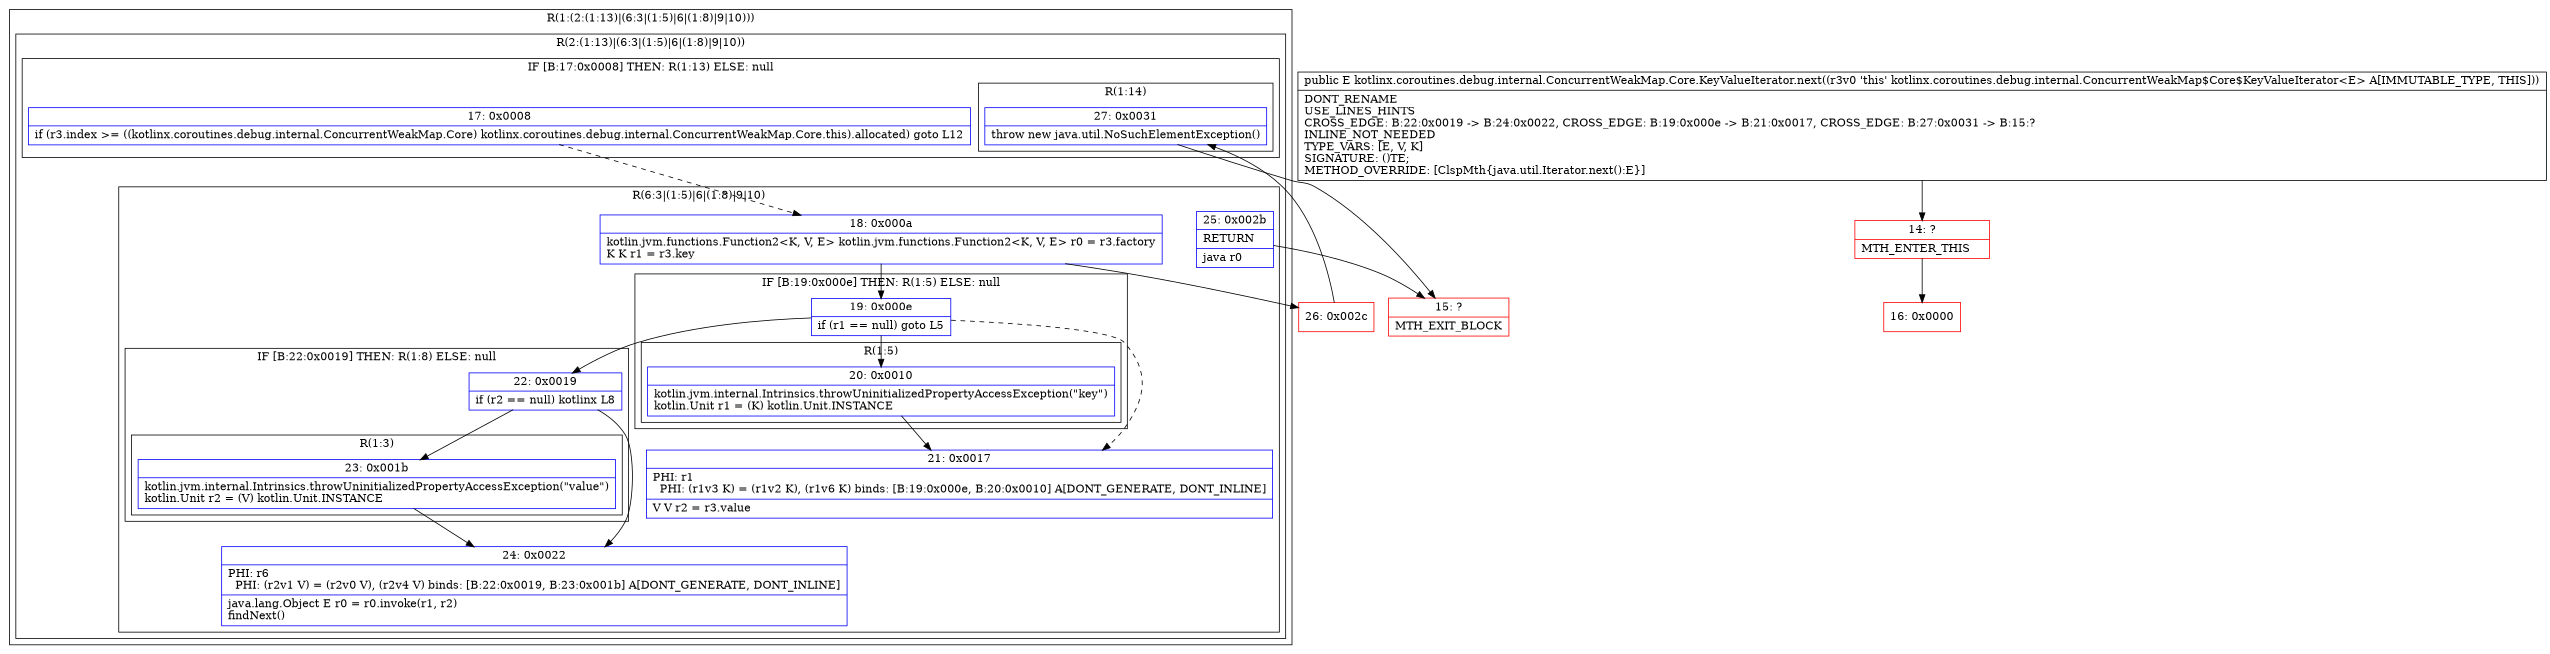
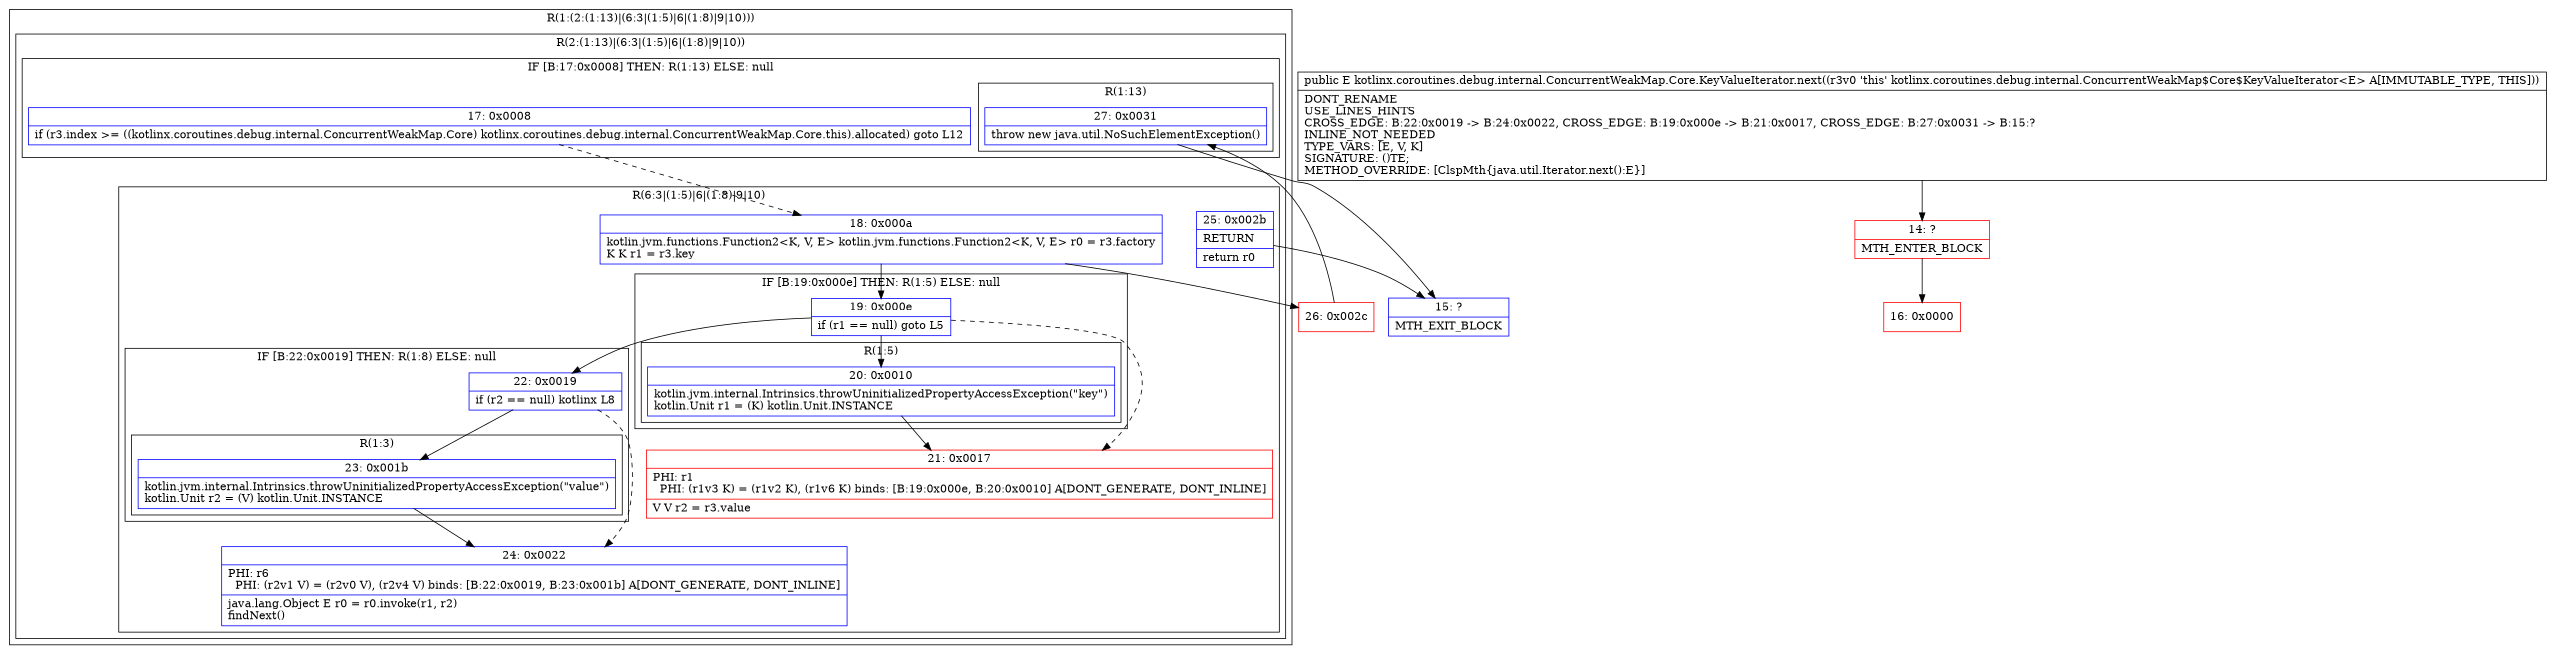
cluster "R(1:14)": label "R(1:14)" -> "R(1:13)"
node "14: ?": text "MTH_ENTER_THIS" -> "MTH_ENTER_BLOCK"
node "25: 0x002b": text "java r0" -> "return r0"
node "15: ?": color red -> blue
edge "22: 0x0019" -> "24: 0x0022": style solid -> dashed
node "21: 0x0017": color blue -> red
